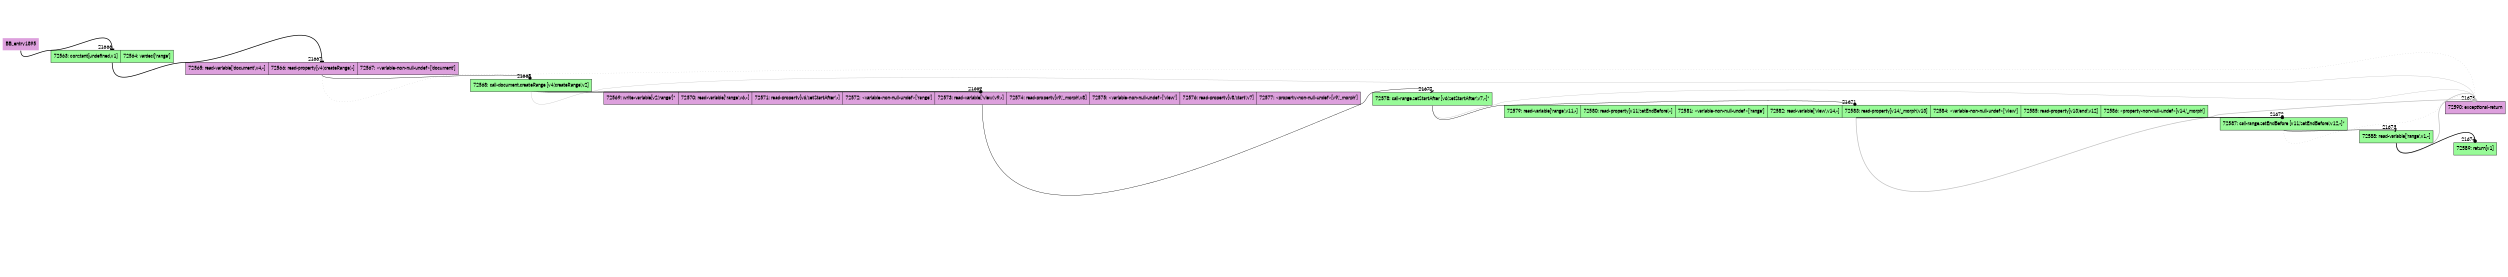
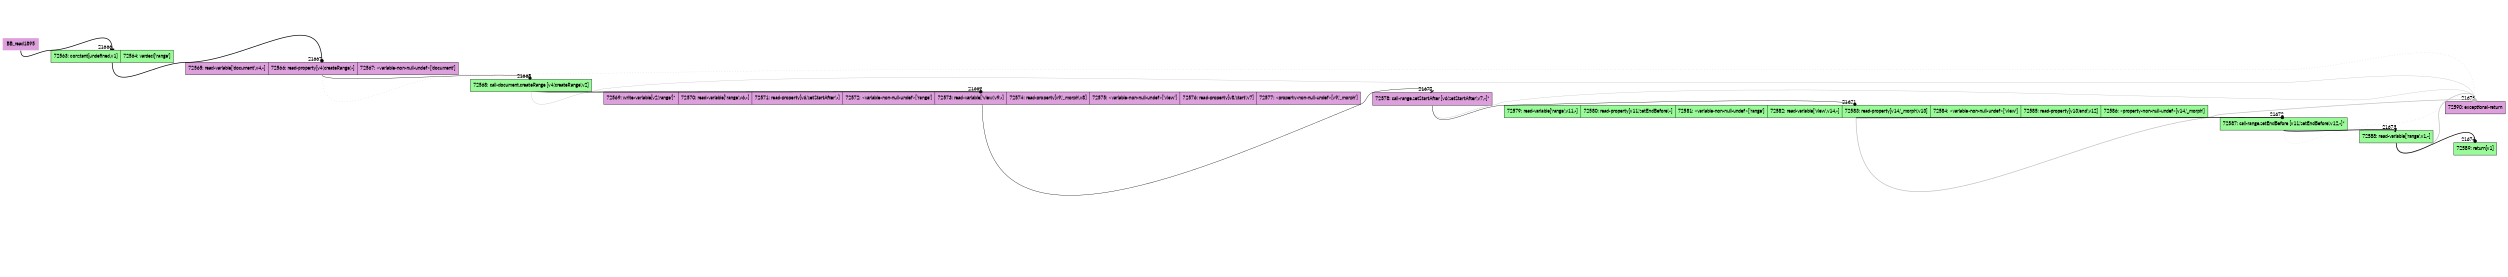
node "BB_entry1895": label "BB_entry1895" -> "BB_read1895"
edge "72563: constant[undefined,v1]" -> "72565: read-variable['document',v4,-]": arrowhead tee -> dot
node "72578: call-range.setStartAfter [v6,'setStartAfter',v7,-]*": fillcolor palegreen -> plum
edge "72587: call-range.setEndBefore [v11,'setEndBefore',v12,-]*" -> "72588: read-variable['range',v1,-]": style solid -> bold
